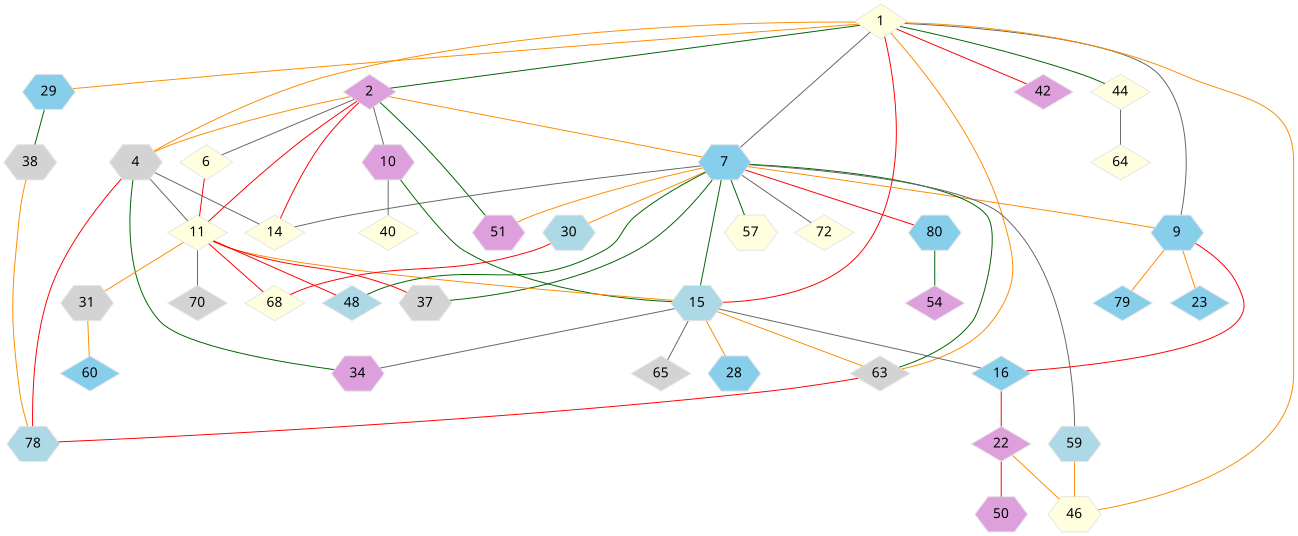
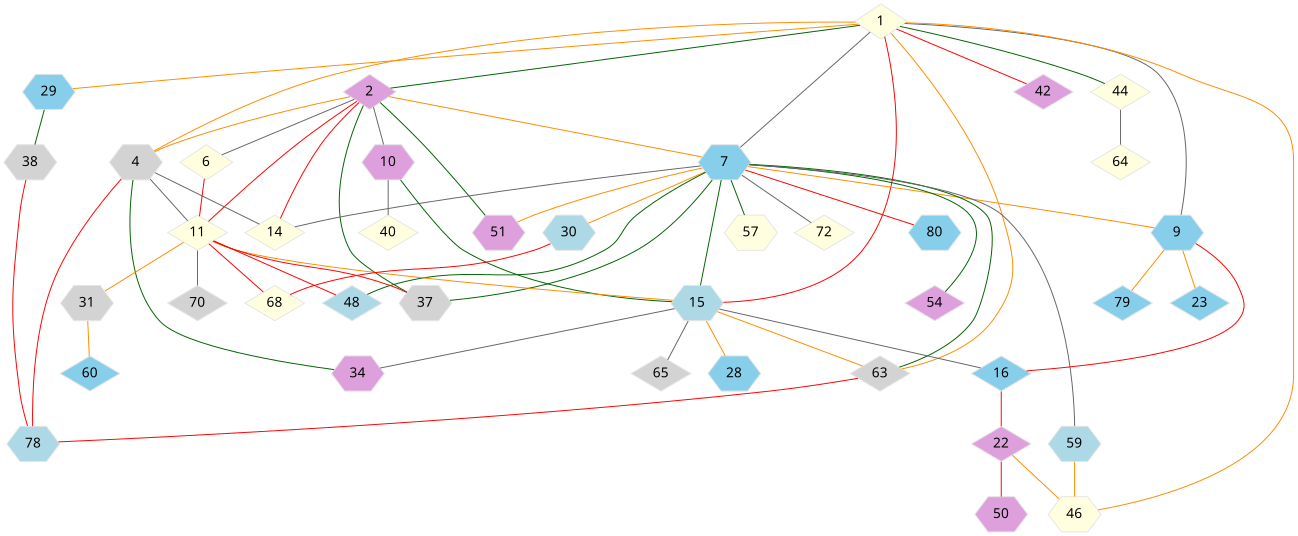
edge "2" -- "37": added
edge "80" -- "54": now "7" -- "54"
edge "38" -- "78": color darkorange -> red
